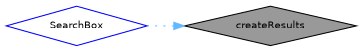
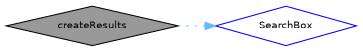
edge "SearchBox" -> "createResults": reversed
